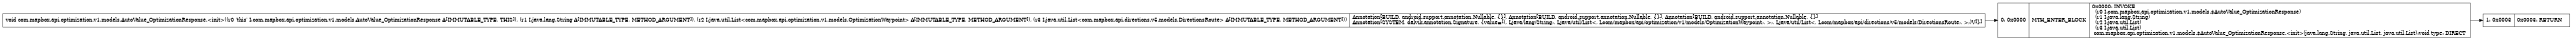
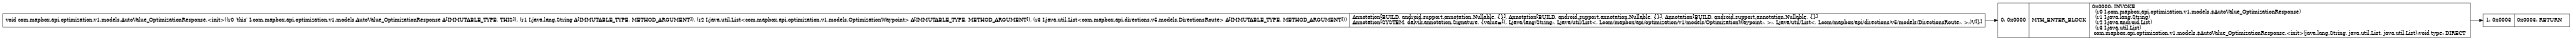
node "0: 0x0000": text "(r2 I:java.util.List)" -> "(r2 I:java.android.List)"
